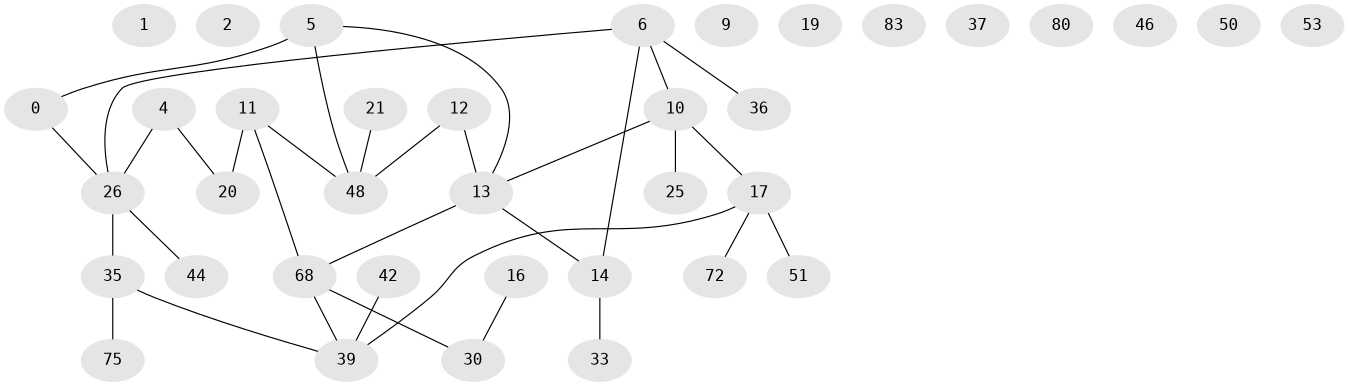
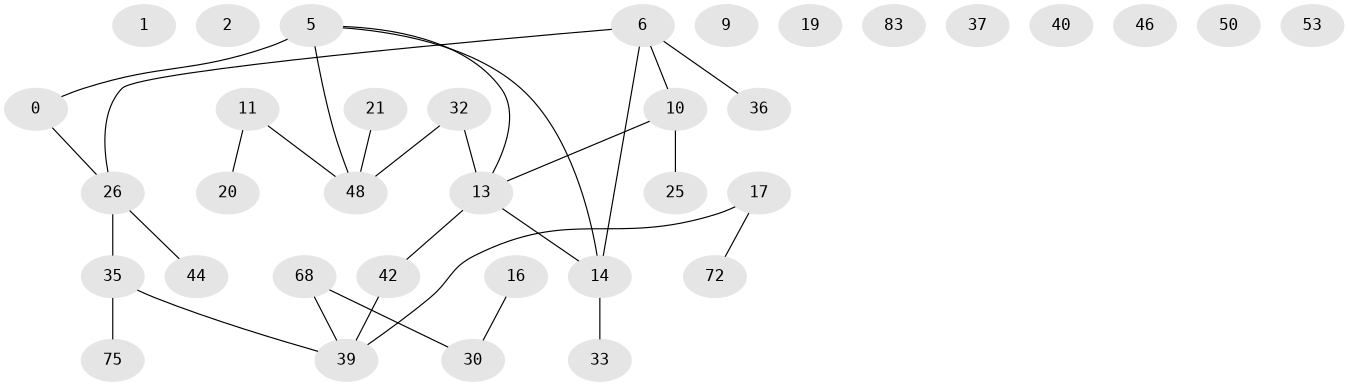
node "80": label "80" -> "40"
edge "5" -- "14": added
node "4": removed
node "12": label "12" -> "32"
edge "10" -- "17": removed
edge "11" -- "68": removed
edge "13" -- "68": now "13" -- "42"
node "51": removed
